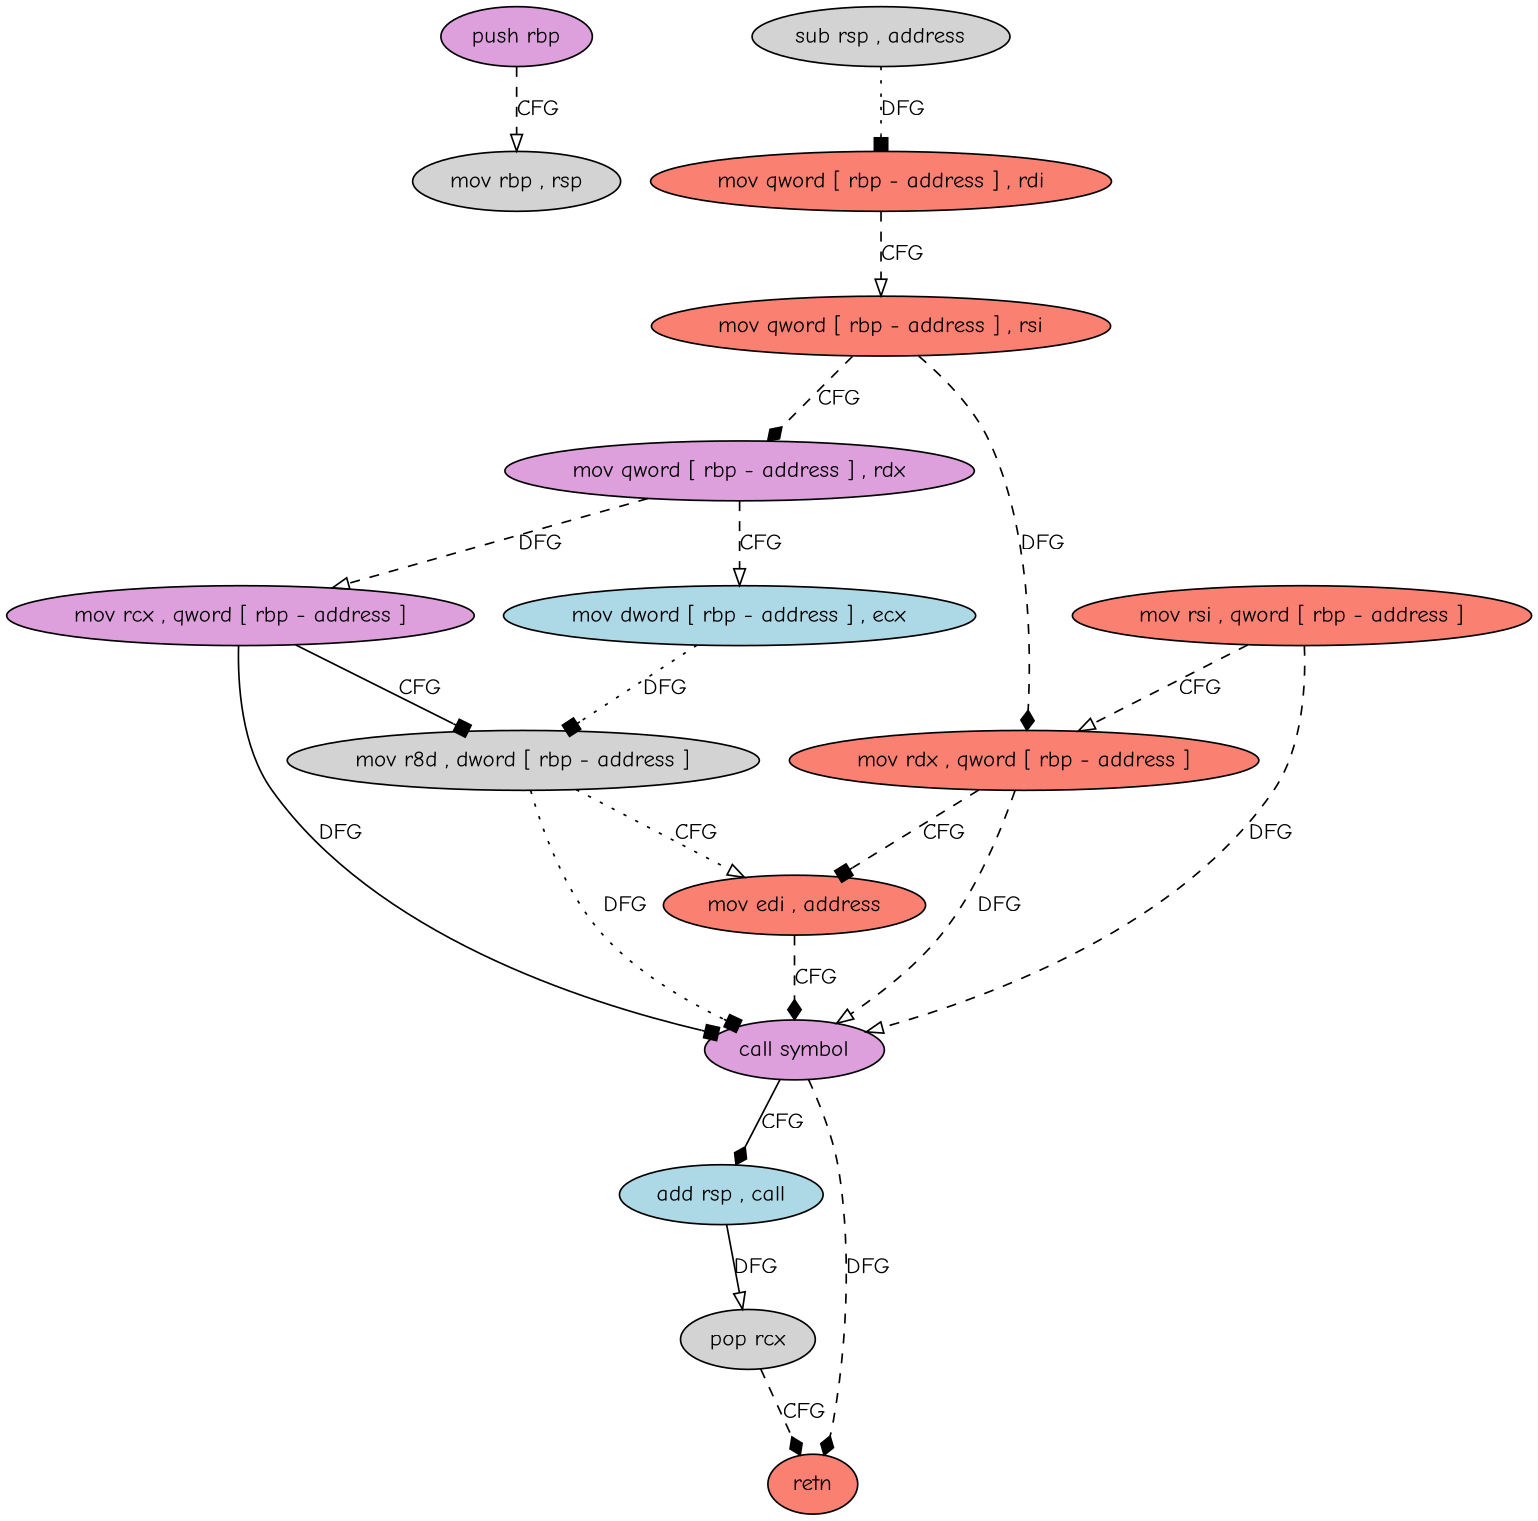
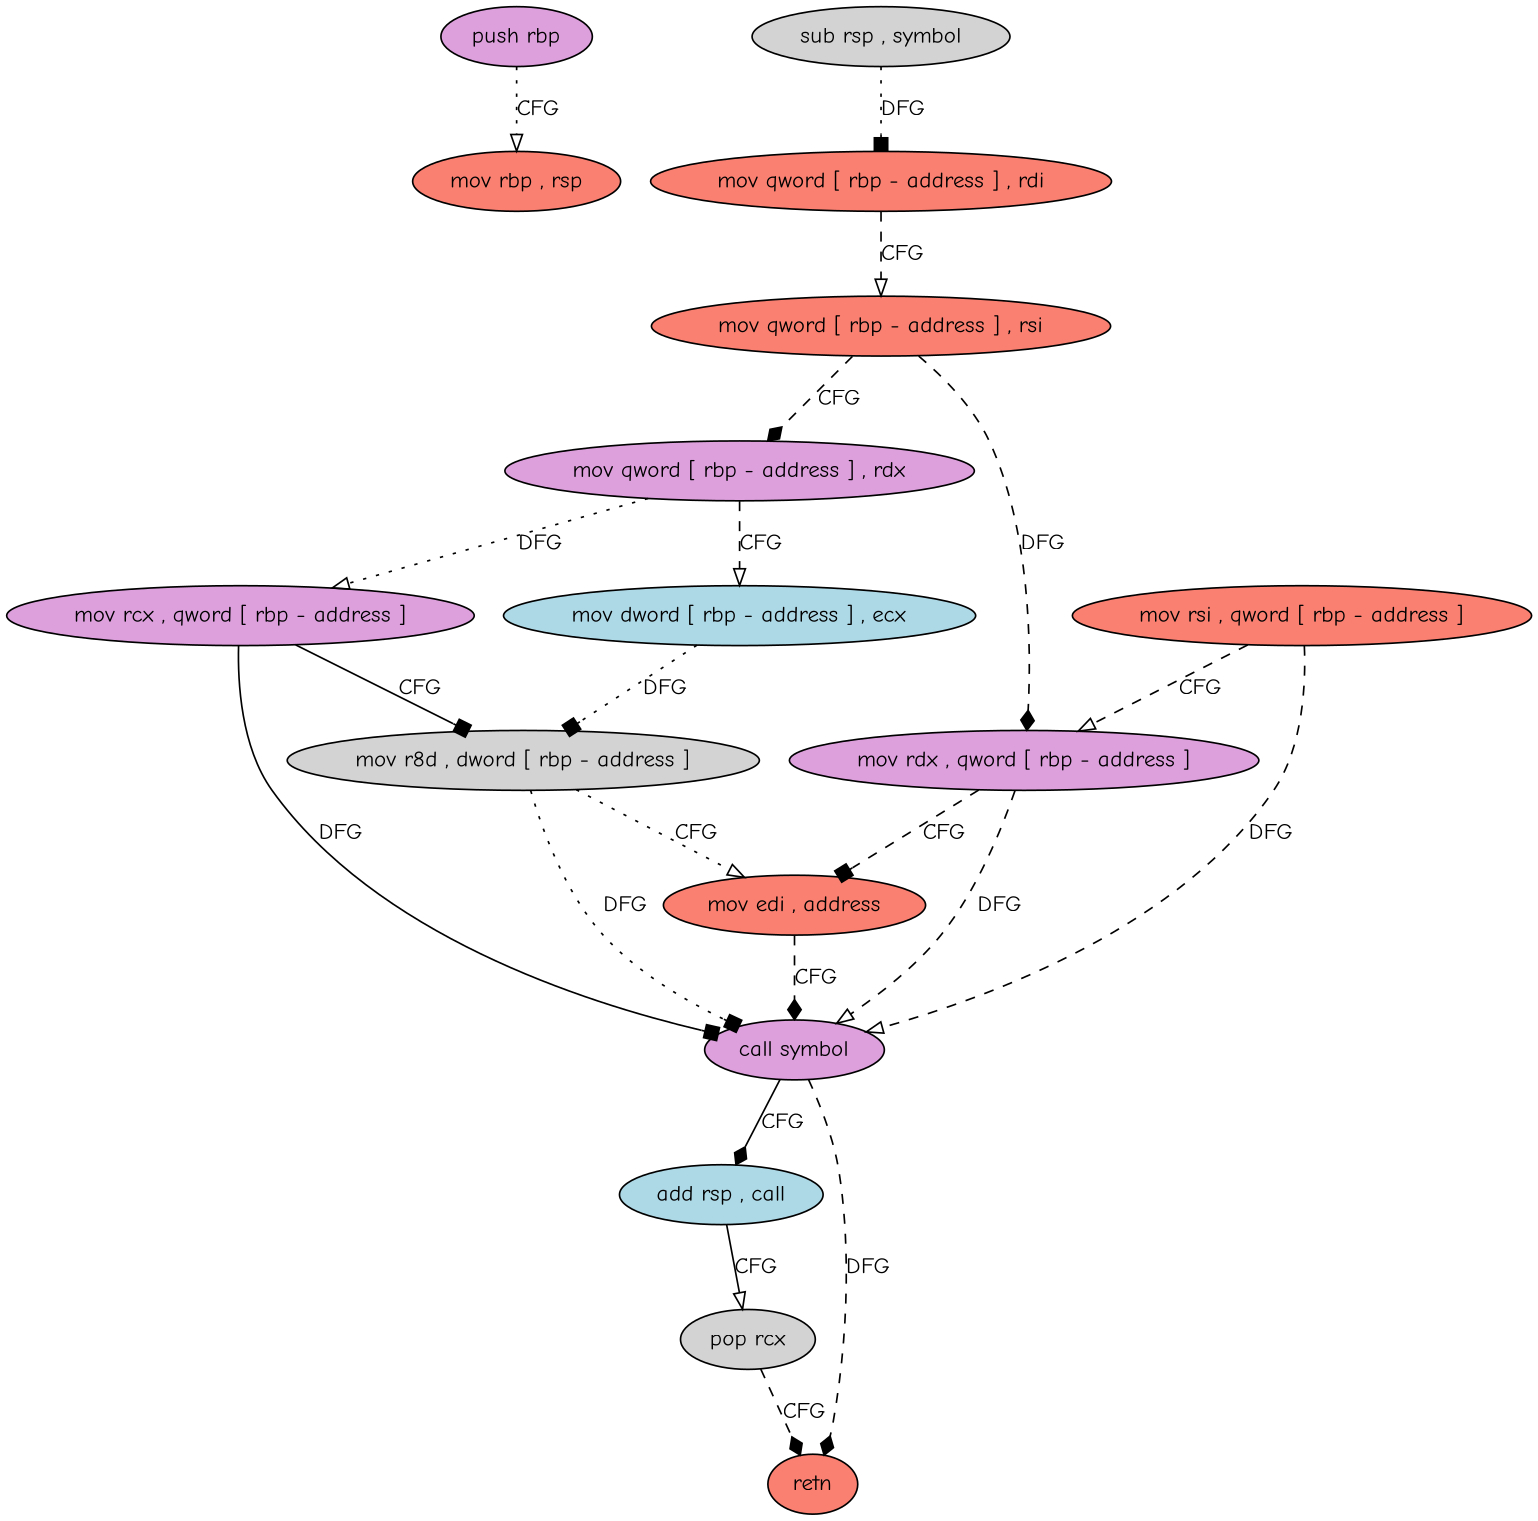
node "sub rsp , address": label "sub rsp , address" -> "sub rsp , symbol"
edge "push rbp" -> "mov rbp , rsp": style dashed -> dotted
node "mov rbp , rsp": fillcolor lightgrey -> salmon
edge "mov qword [ rbp - address ] , rdx" -> "mov rcx , qword [ rbp - address ]": style dashed -> dotted
node "mov rdx , qword [ rbp - address ]": fillcolor salmon -> plum
edge "add rsp , call" -> "pop rcx": label "DFG" -> "CFG"
